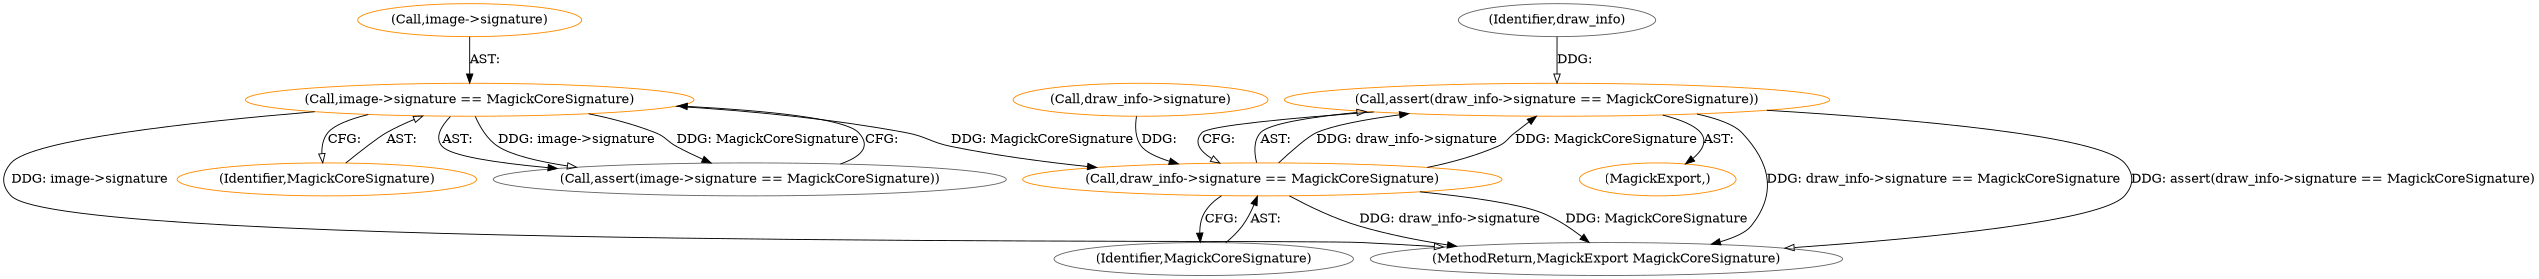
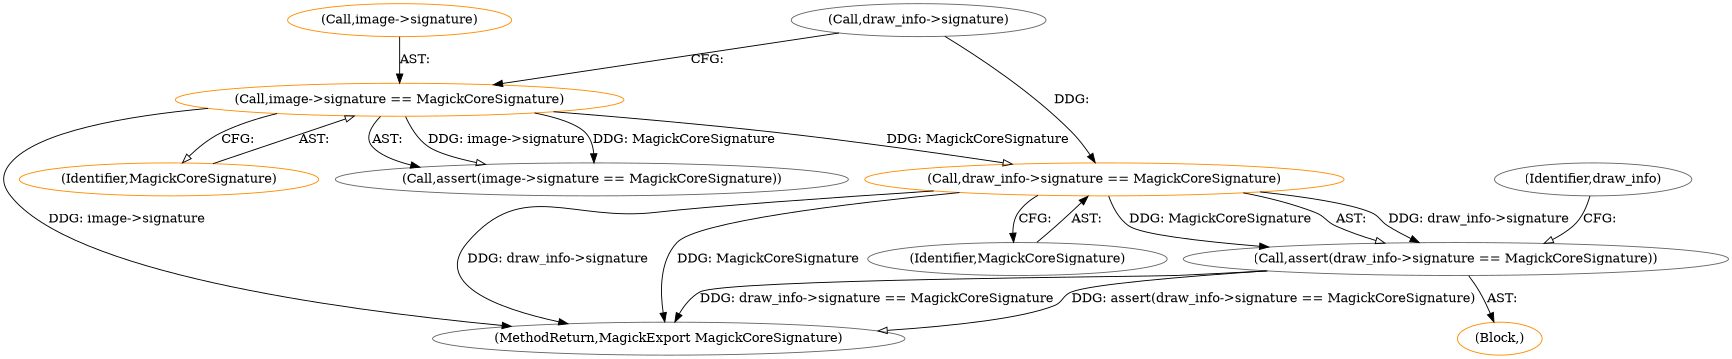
edge "(Identifier,draw_info)" -> "(Call,assert(draw_info->signature == MagickCoreSignature))": label "DDG: " -> "CFG: "
node "(Call,draw_info->signature)": color darkorange -> gray40
node "(Call,assert(draw_info->signature == MagickCoreSignature))": color darkorange -> gray40
edge "(Call,assert(image->signature == MagickCoreSignature))" -> "(Call,image->signature == MagickCoreSignature)": now "(Call,draw_info->signature)" -> "(Call,image->signature == MagickCoreSignature)"
edge "(Call,assert(draw_info->signature == MagickCoreSignature))" -> "(Call,draw_info->signature == MagickCoreSignature)": removed, label "CFG:"
edge "(Call,image->signature == MagickCoreSignature)" -> "(Call,draw_info->signature == MagickCoreSignature)": arrowhead normal -> onormal
node "(MagickExport,)": label "(MagickExport,)" -> "(Block,)"
edge "(Call,image->signature == MagickCoreSignature)" -> "(MethodReturn,MagickExport MagickCoreSignature)": arrowhead onormal -> normal
